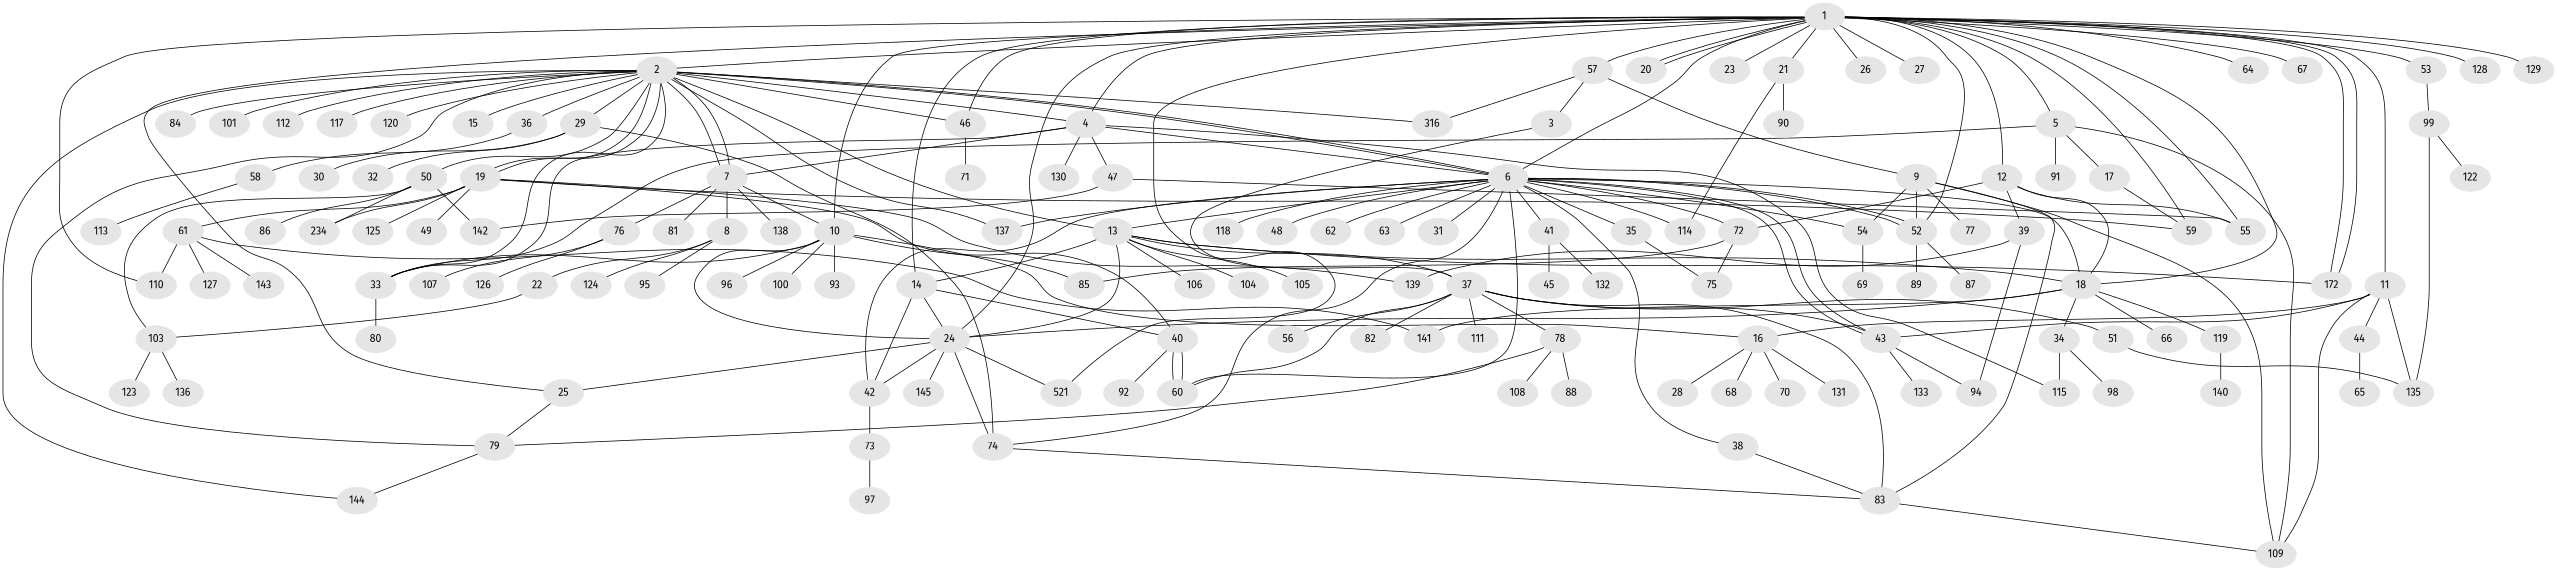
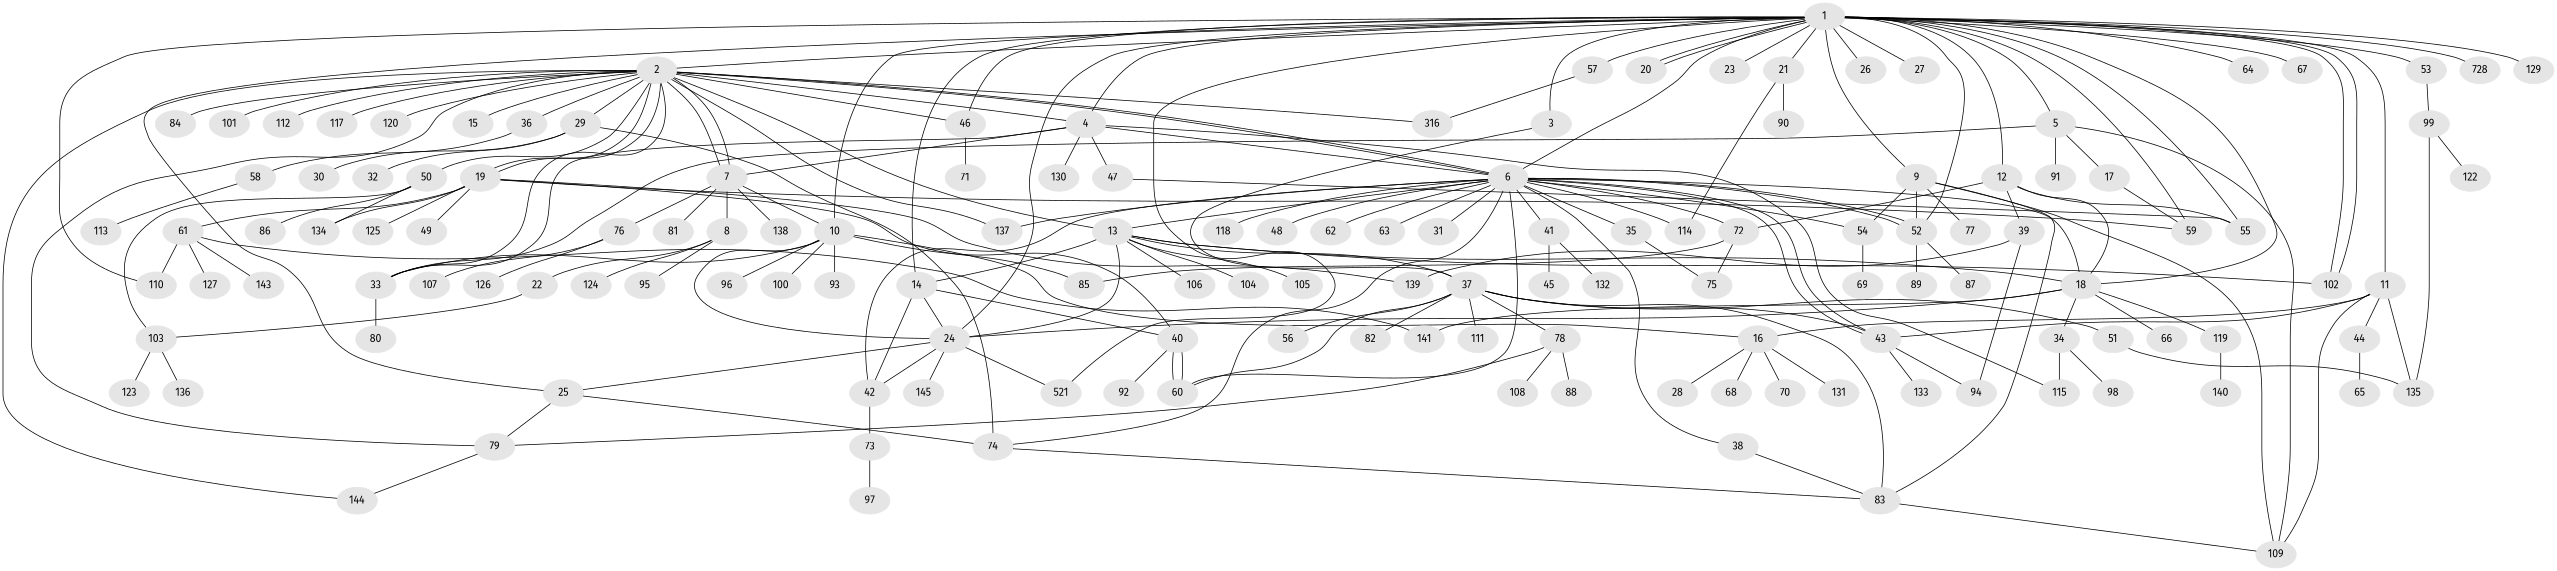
node "128": label "128" -> "728"
edge "57" -- "3": now "1" -- "3"
edge "57" -- "9": now "1" -- "9"
node "234": label "234" -> "134"
node "142": removed
node "172": label "172" -> "102"
edge "24" -- "74": now "25" -- "74"
